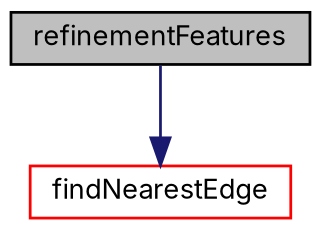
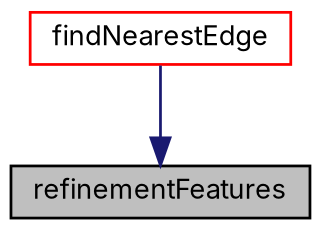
edge "refinementFeatures" -> "findNearestEdge": reversed
